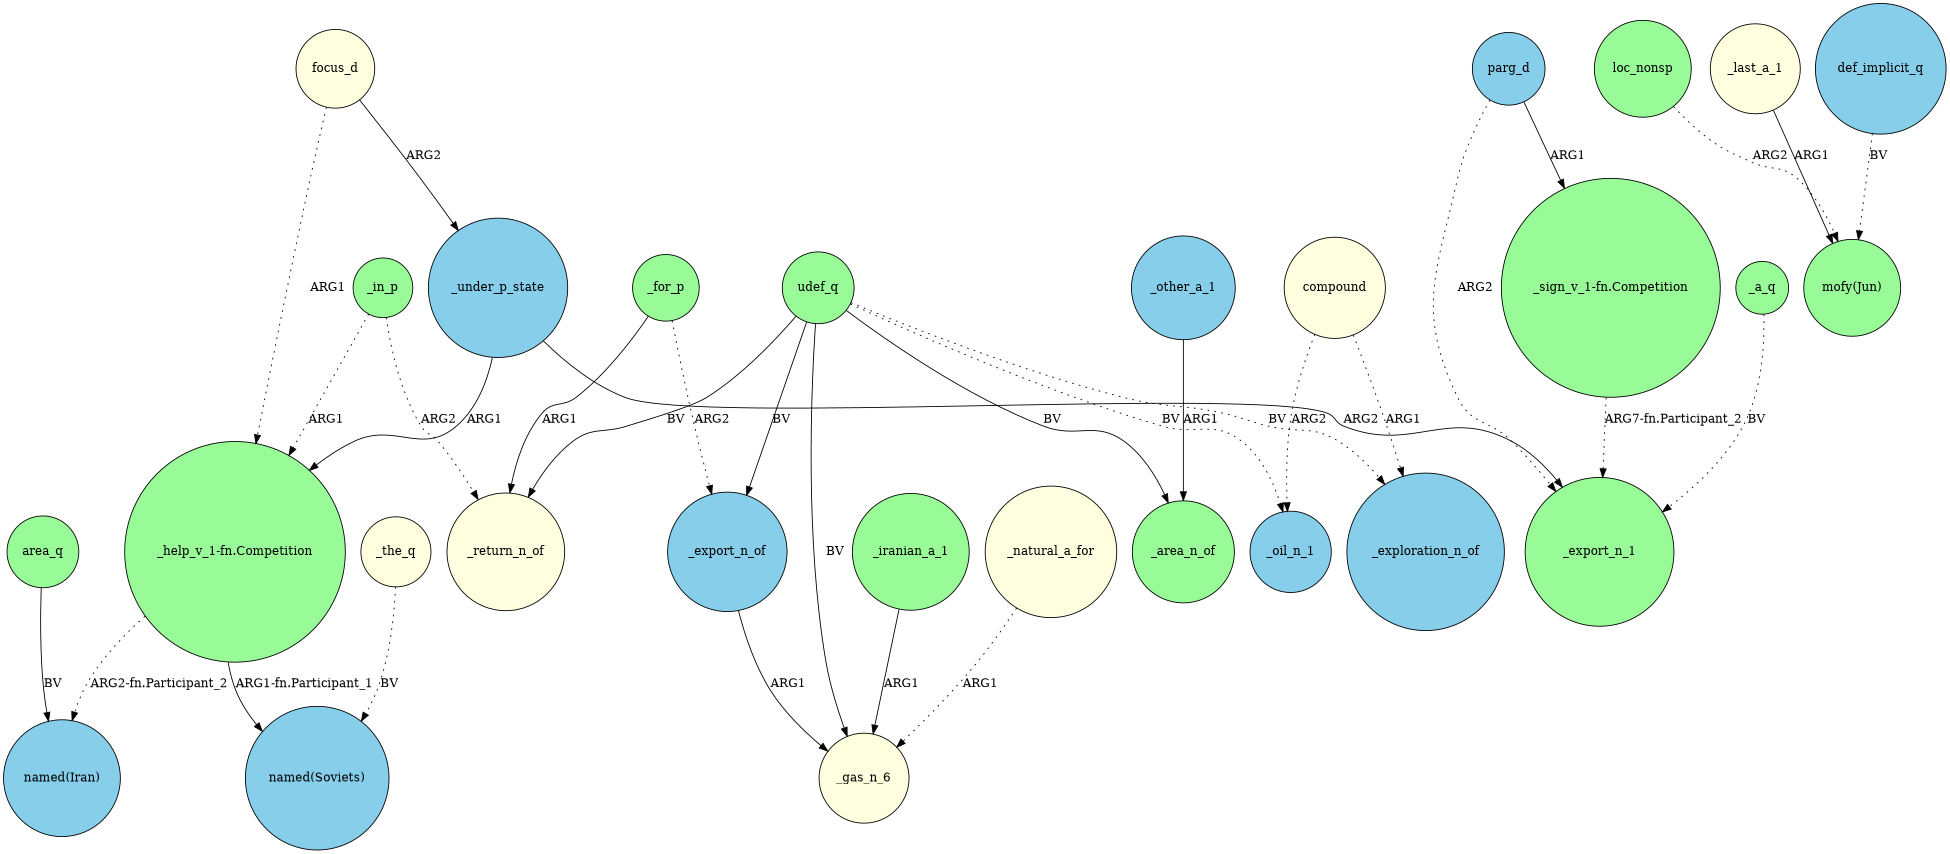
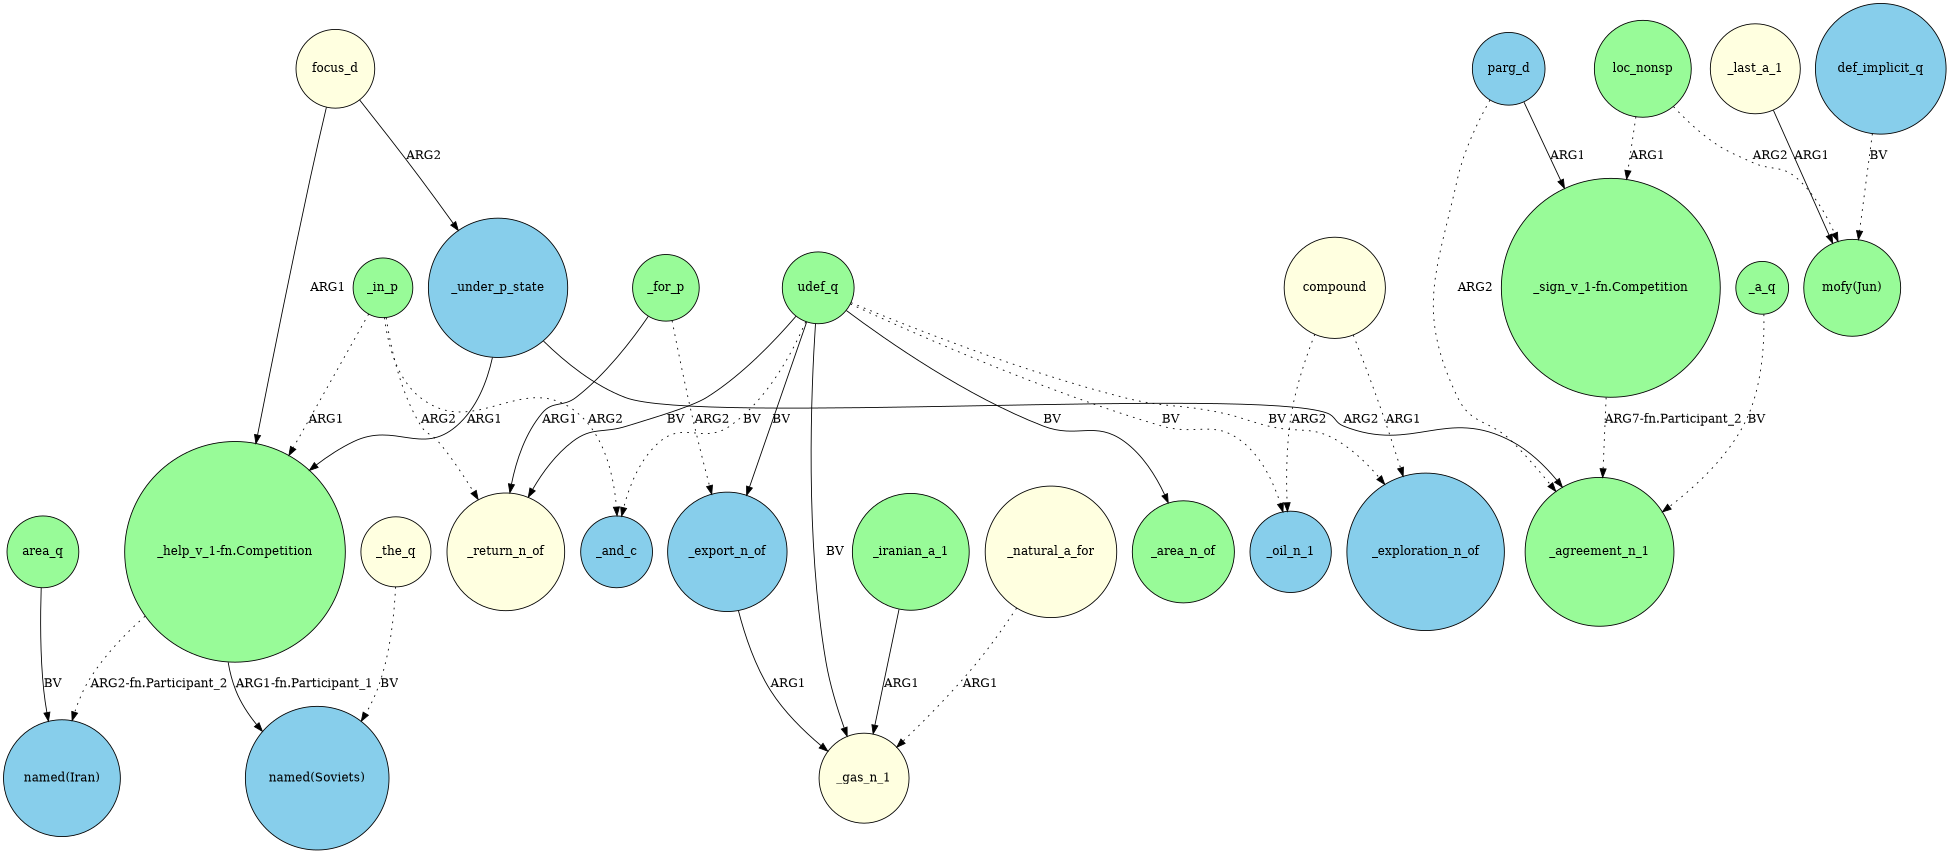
edge "loc_nonsp" -> "_sign_v_1-fn.Competition": added, label "ARG1"
edge "focus_d" -> "_help_v_1-fn.Competition": style dotted -> solid
node "_other_a_1": removed
node "_and_c": added
node "_export_n_1": label "_export_n_1" -> "_agreement_n_1"
node "_gas_n_6": label "_gas_n_6" -> "_gas_n_1"
